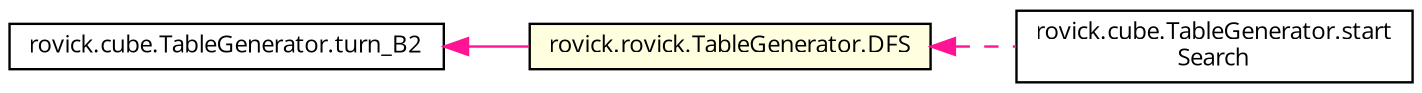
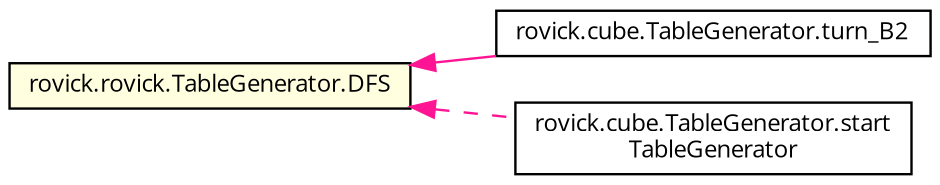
edge "rovick.rovick.TableGenerator.DFS" -> "rovick.cube.TableGenerator.turn_B2": reversed
node "rovick.cube.TableGenerator.start Search": label "rovick.cube.TableGenerator.start Search" -> "rovick.cube.TableGenerator.start TableGenerator"
